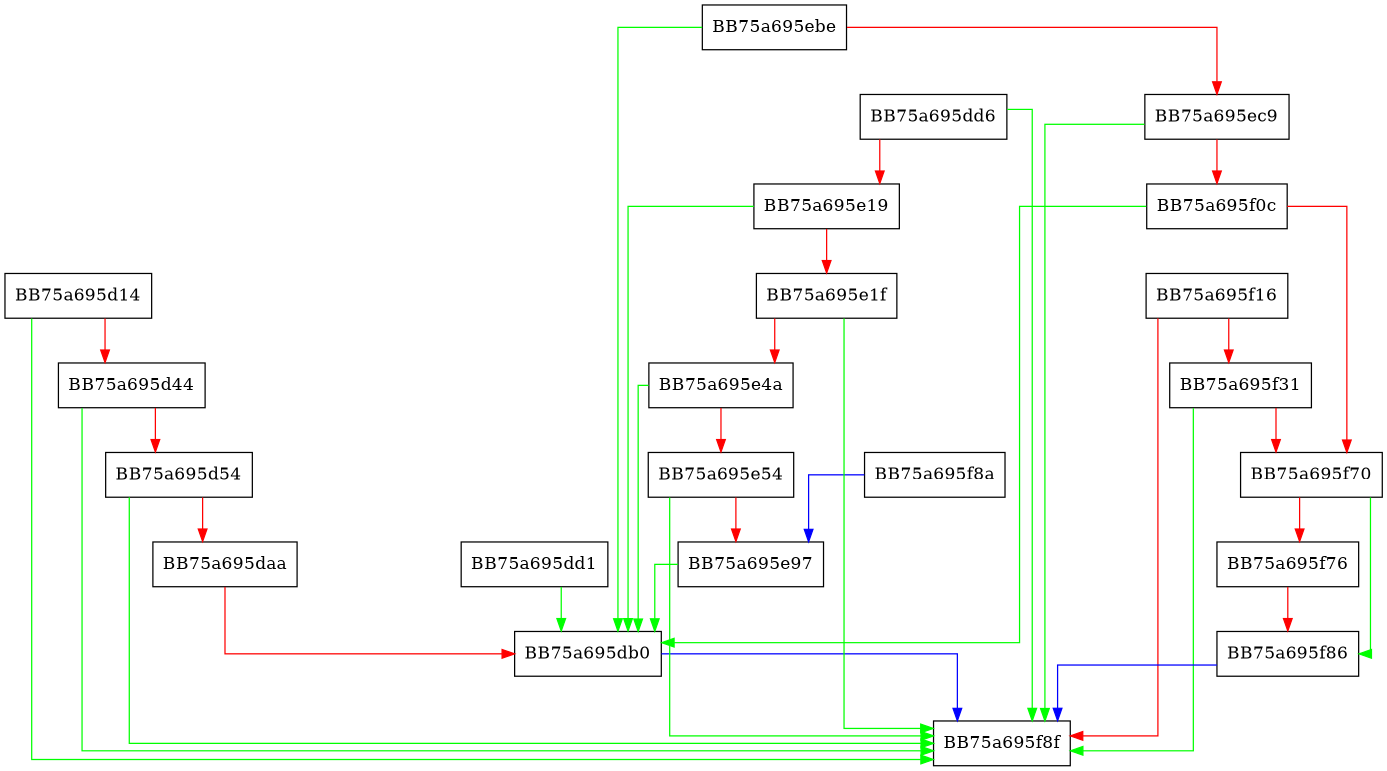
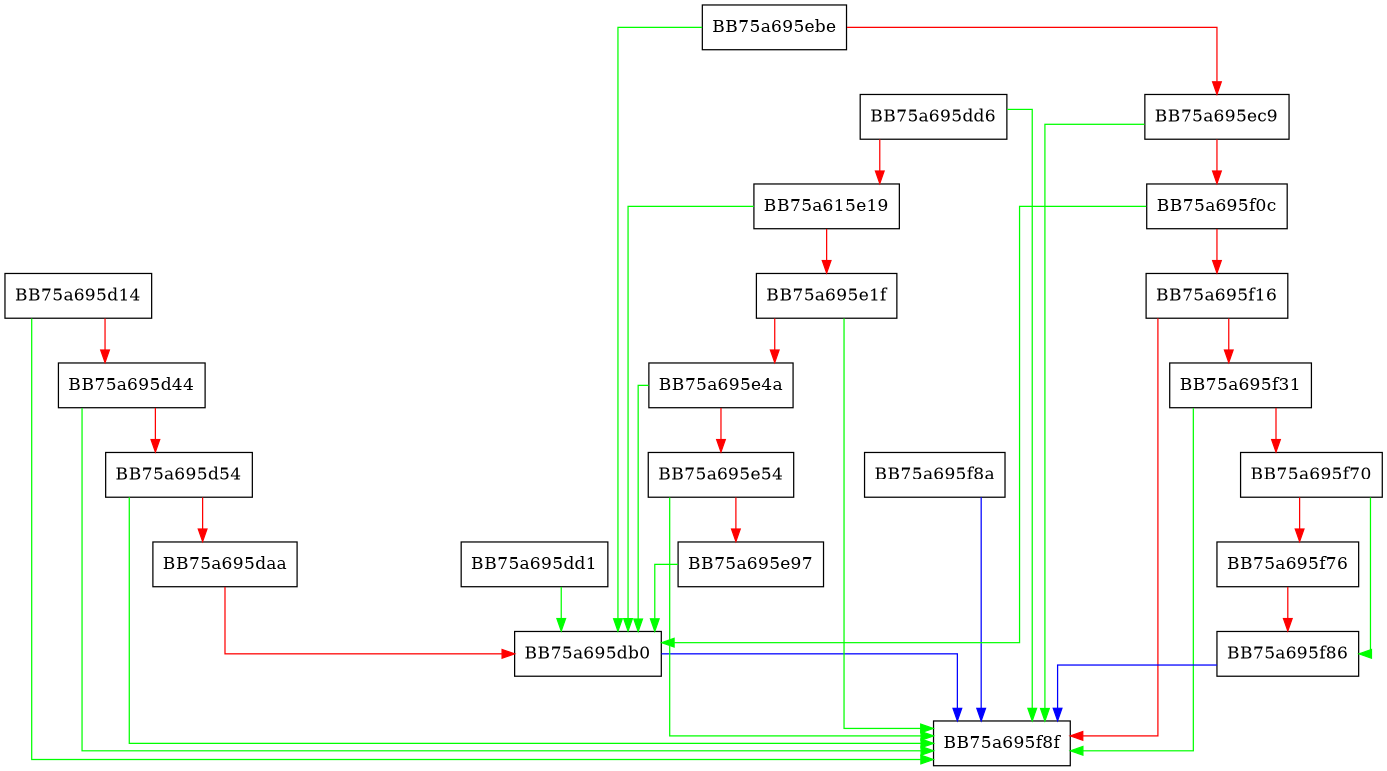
node "BB75a695e19": label "BB75a695e19" -> "BB75a615e19"
edge "BB75a695f0c" -> "BB75a695f70": now "BB75a695f0c" -> "BB75a695f16"
edge "BB75a695f8a" -> "BB75a695e97": now "BB75a695f8a" -> "BB75a695f8f"
